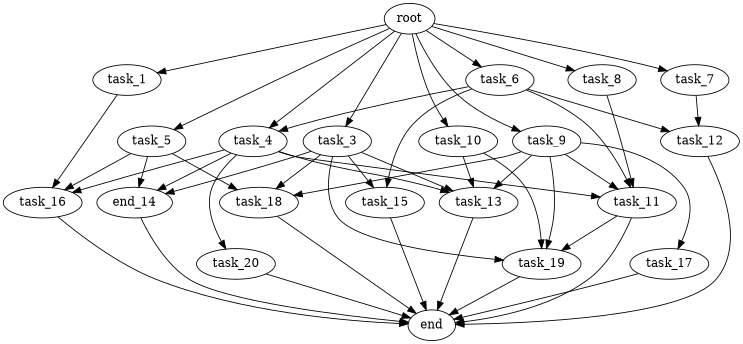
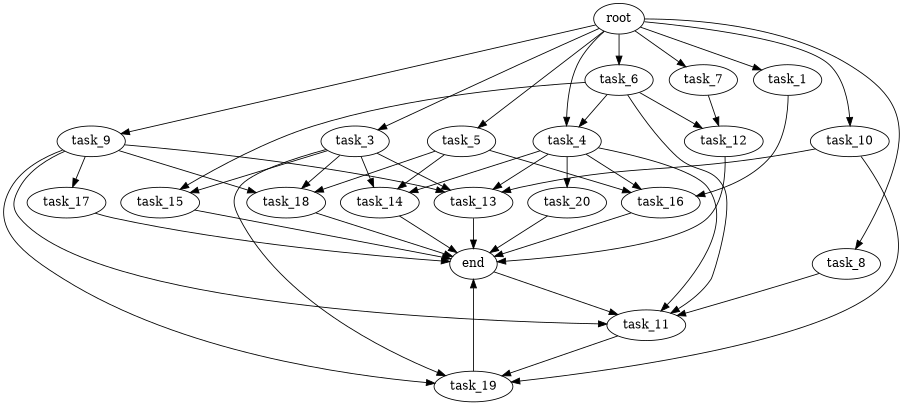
node "end_14": label "end_14" -> "task_14"
edge "task_11" -> "end": reversed
